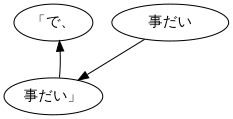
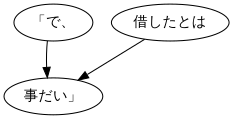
node "事だい": label "事だい" -> "借したとは"
edge "事だい」" -> "「で、": reversed
